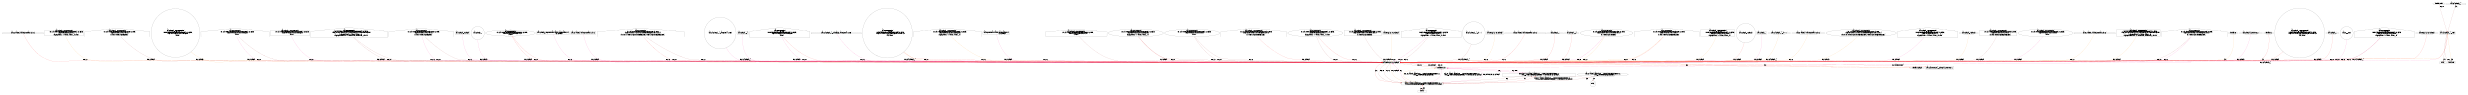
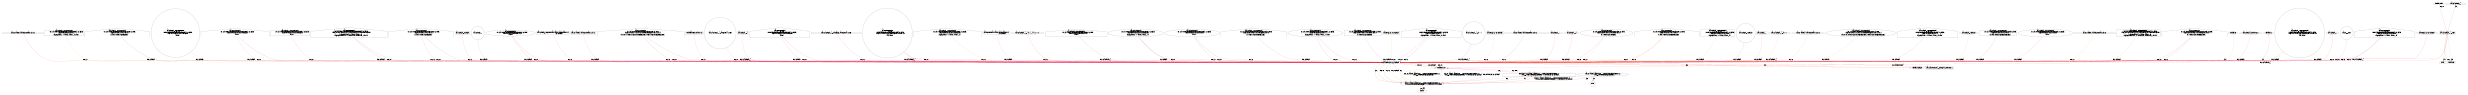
node "(MethodParameterIn,modbus_t *ctx)": added
node "(Call,rsp[rsp_length++] = (nb / 8) + ((nb % 8) ? 1 : 0))": added
